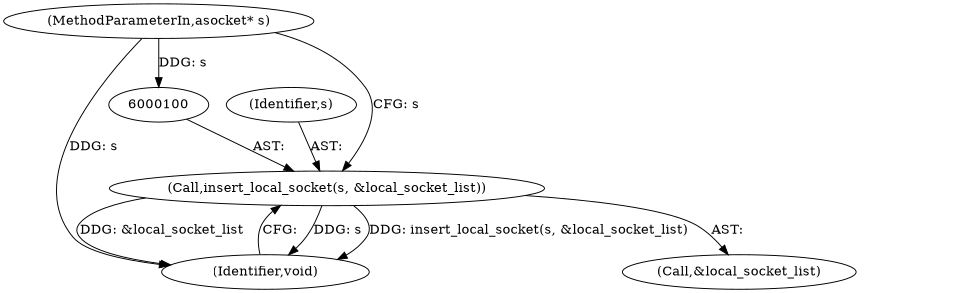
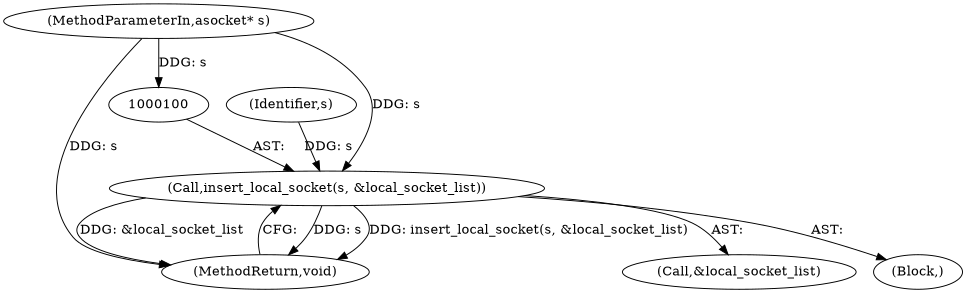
node "6000100": label "6000100" -> "1000100"
edge "(MethodParameterIn,asocket* s)" -> "(Call,insert_local_socket(s, &local_socket_list))": label "CFG: s" -> "DDG: s"
edge "(Identifier,s)" -> "(Call,insert_local_socket(s, &local_socket_list))": label "AST: " -> "DDG: s"
node "(Identifier,void)": label "(Identifier,void)" -> "(MethodReturn,void)"
node "(Block,)": added
